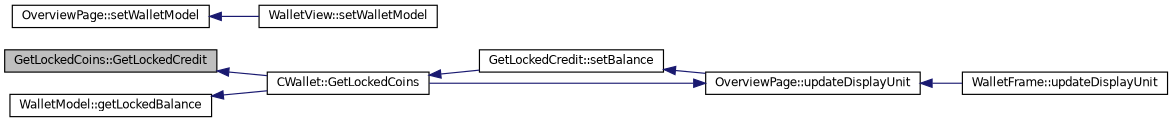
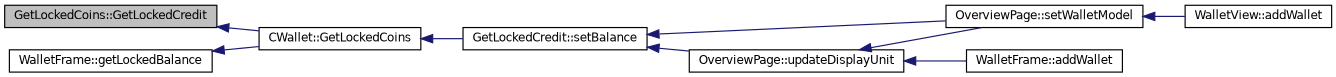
node "WalletView::setWalletModel": label "WalletView::setWalletModel" -> "WalletView::addWallet"
edge "OverviewPage::setWalletModel" -> "GetLockedCredit::setBalance": added
edge "CWallet::GetLockedCoins" -> "OverviewPage::updateDisplayUnit": now "OverviewPage::setWalletModel" -> "OverviewPage::updateDisplayUnit"
node "WalletFrame::updateDisplayUnit": label "WalletFrame::updateDisplayUnit" -> "WalletFrame::addWallet"
node "WalletModel::getLockedBalance": label "WalletModel::getLockedBalance" -> "WalletFrame::getLockedBalance"
